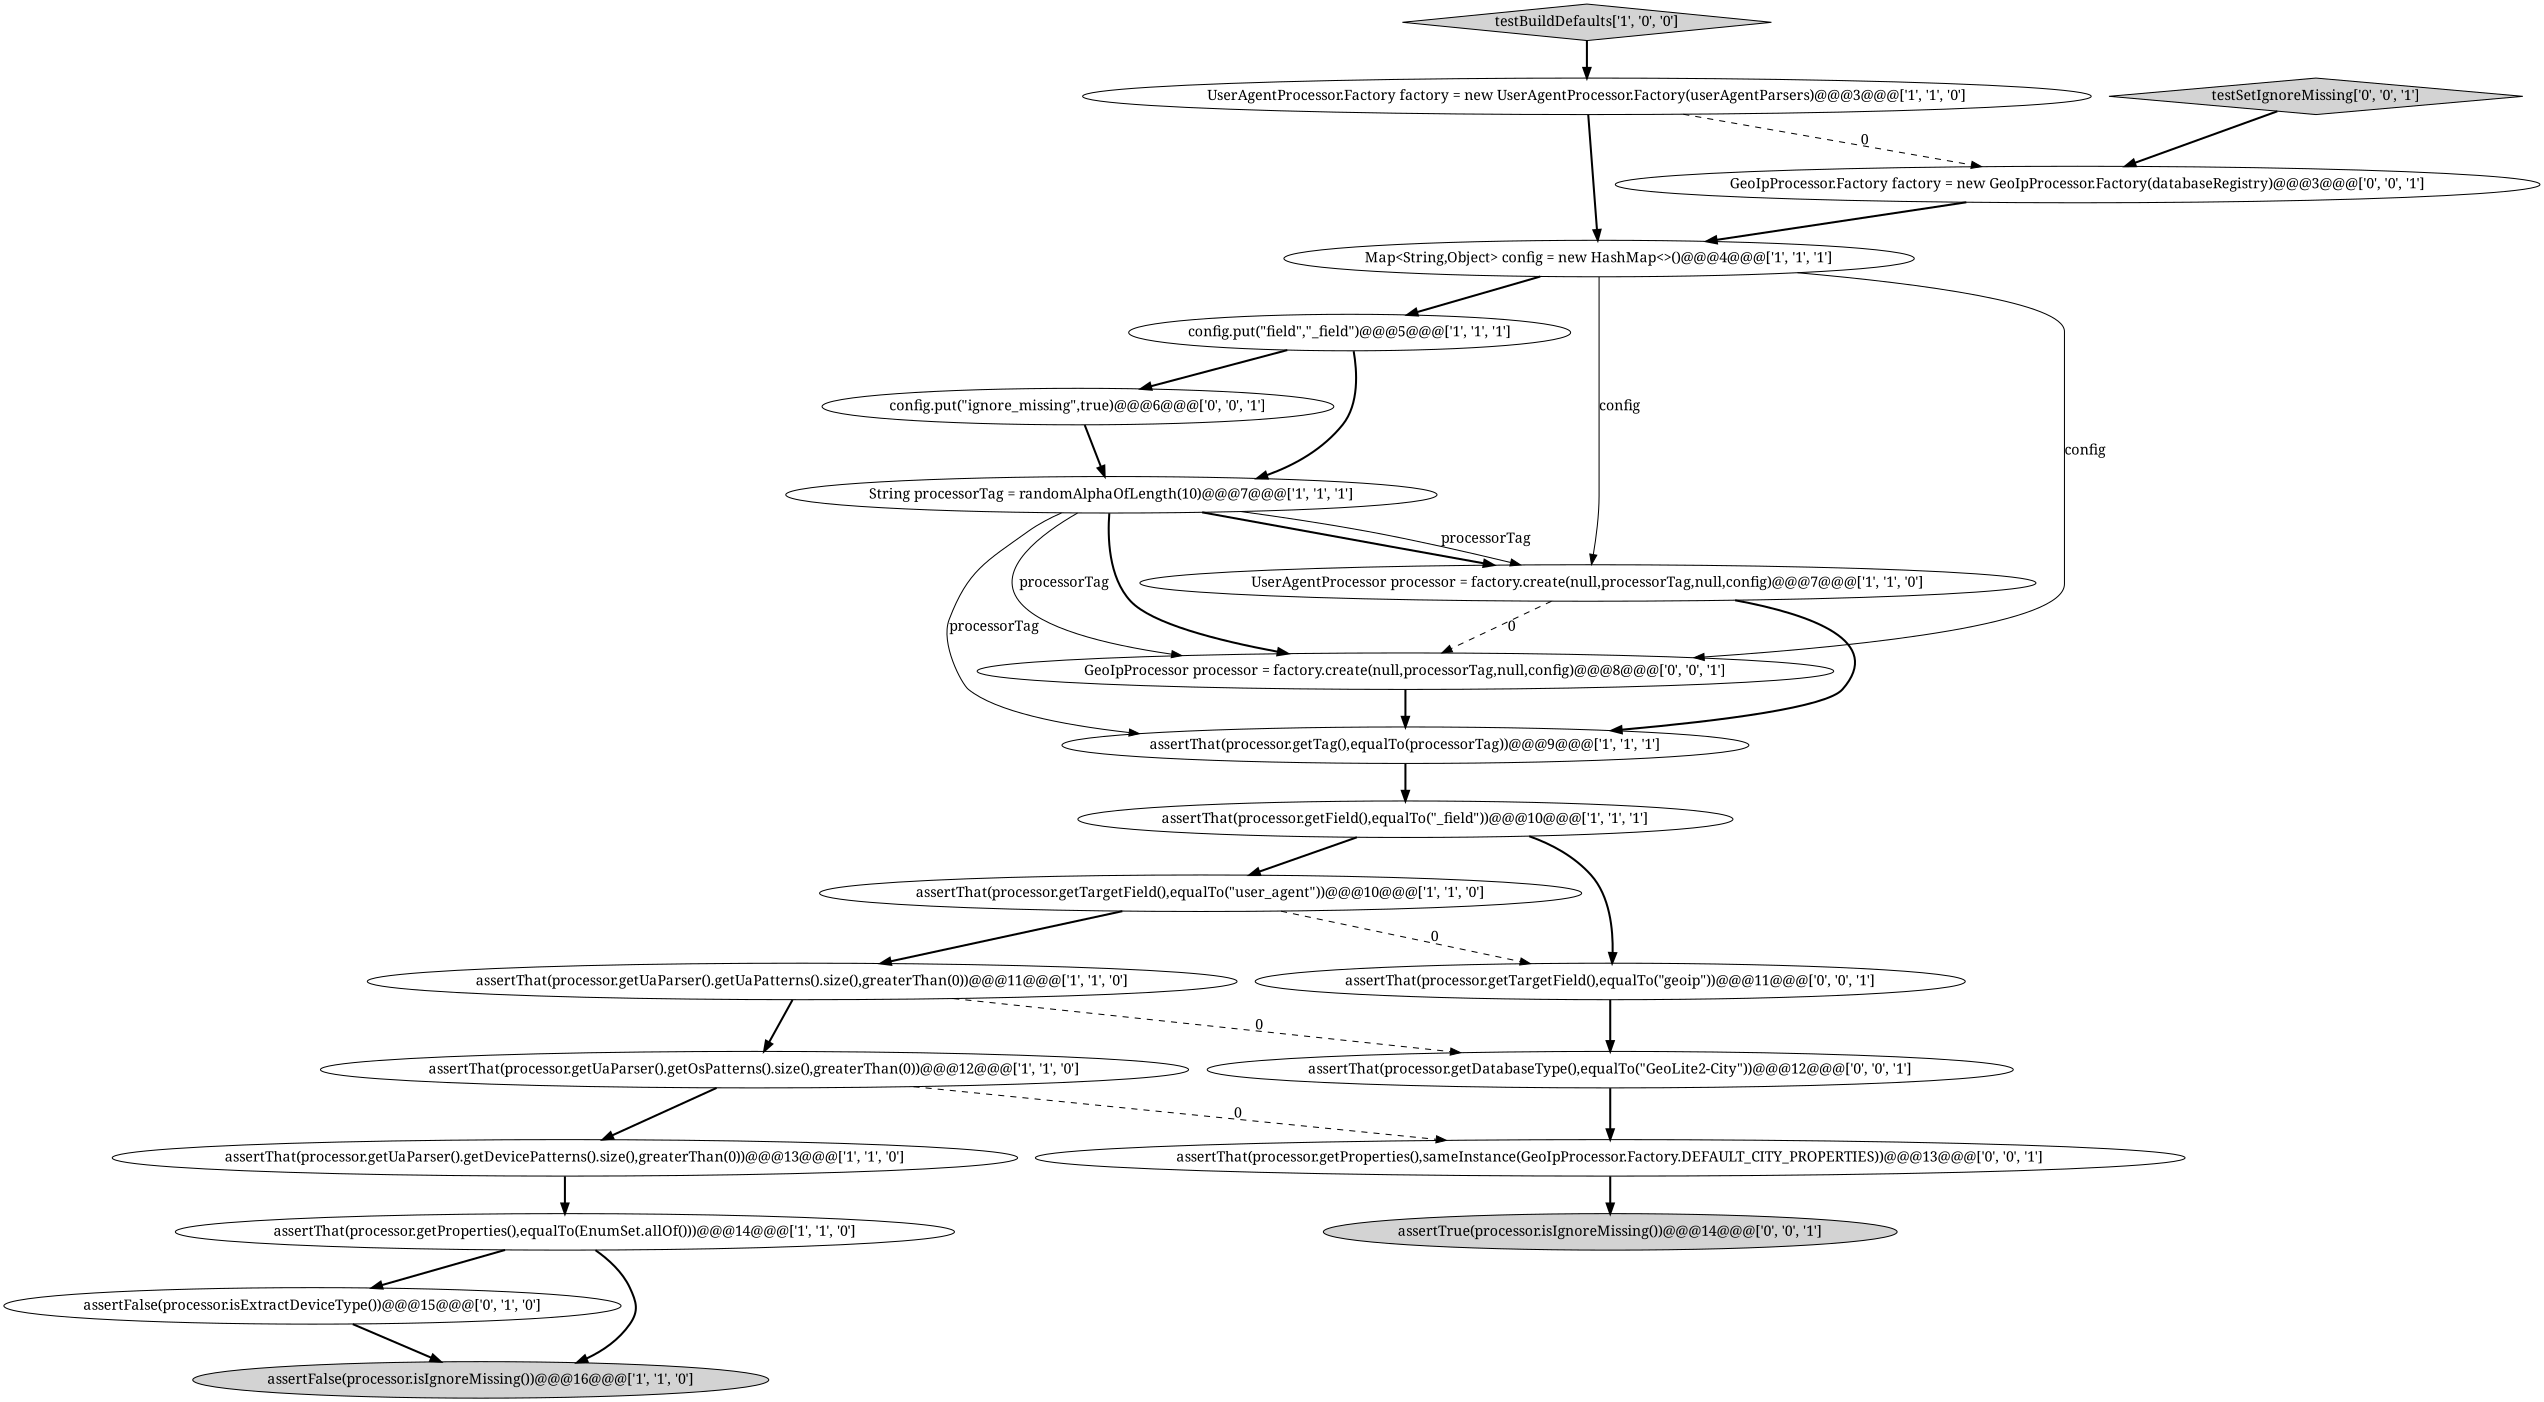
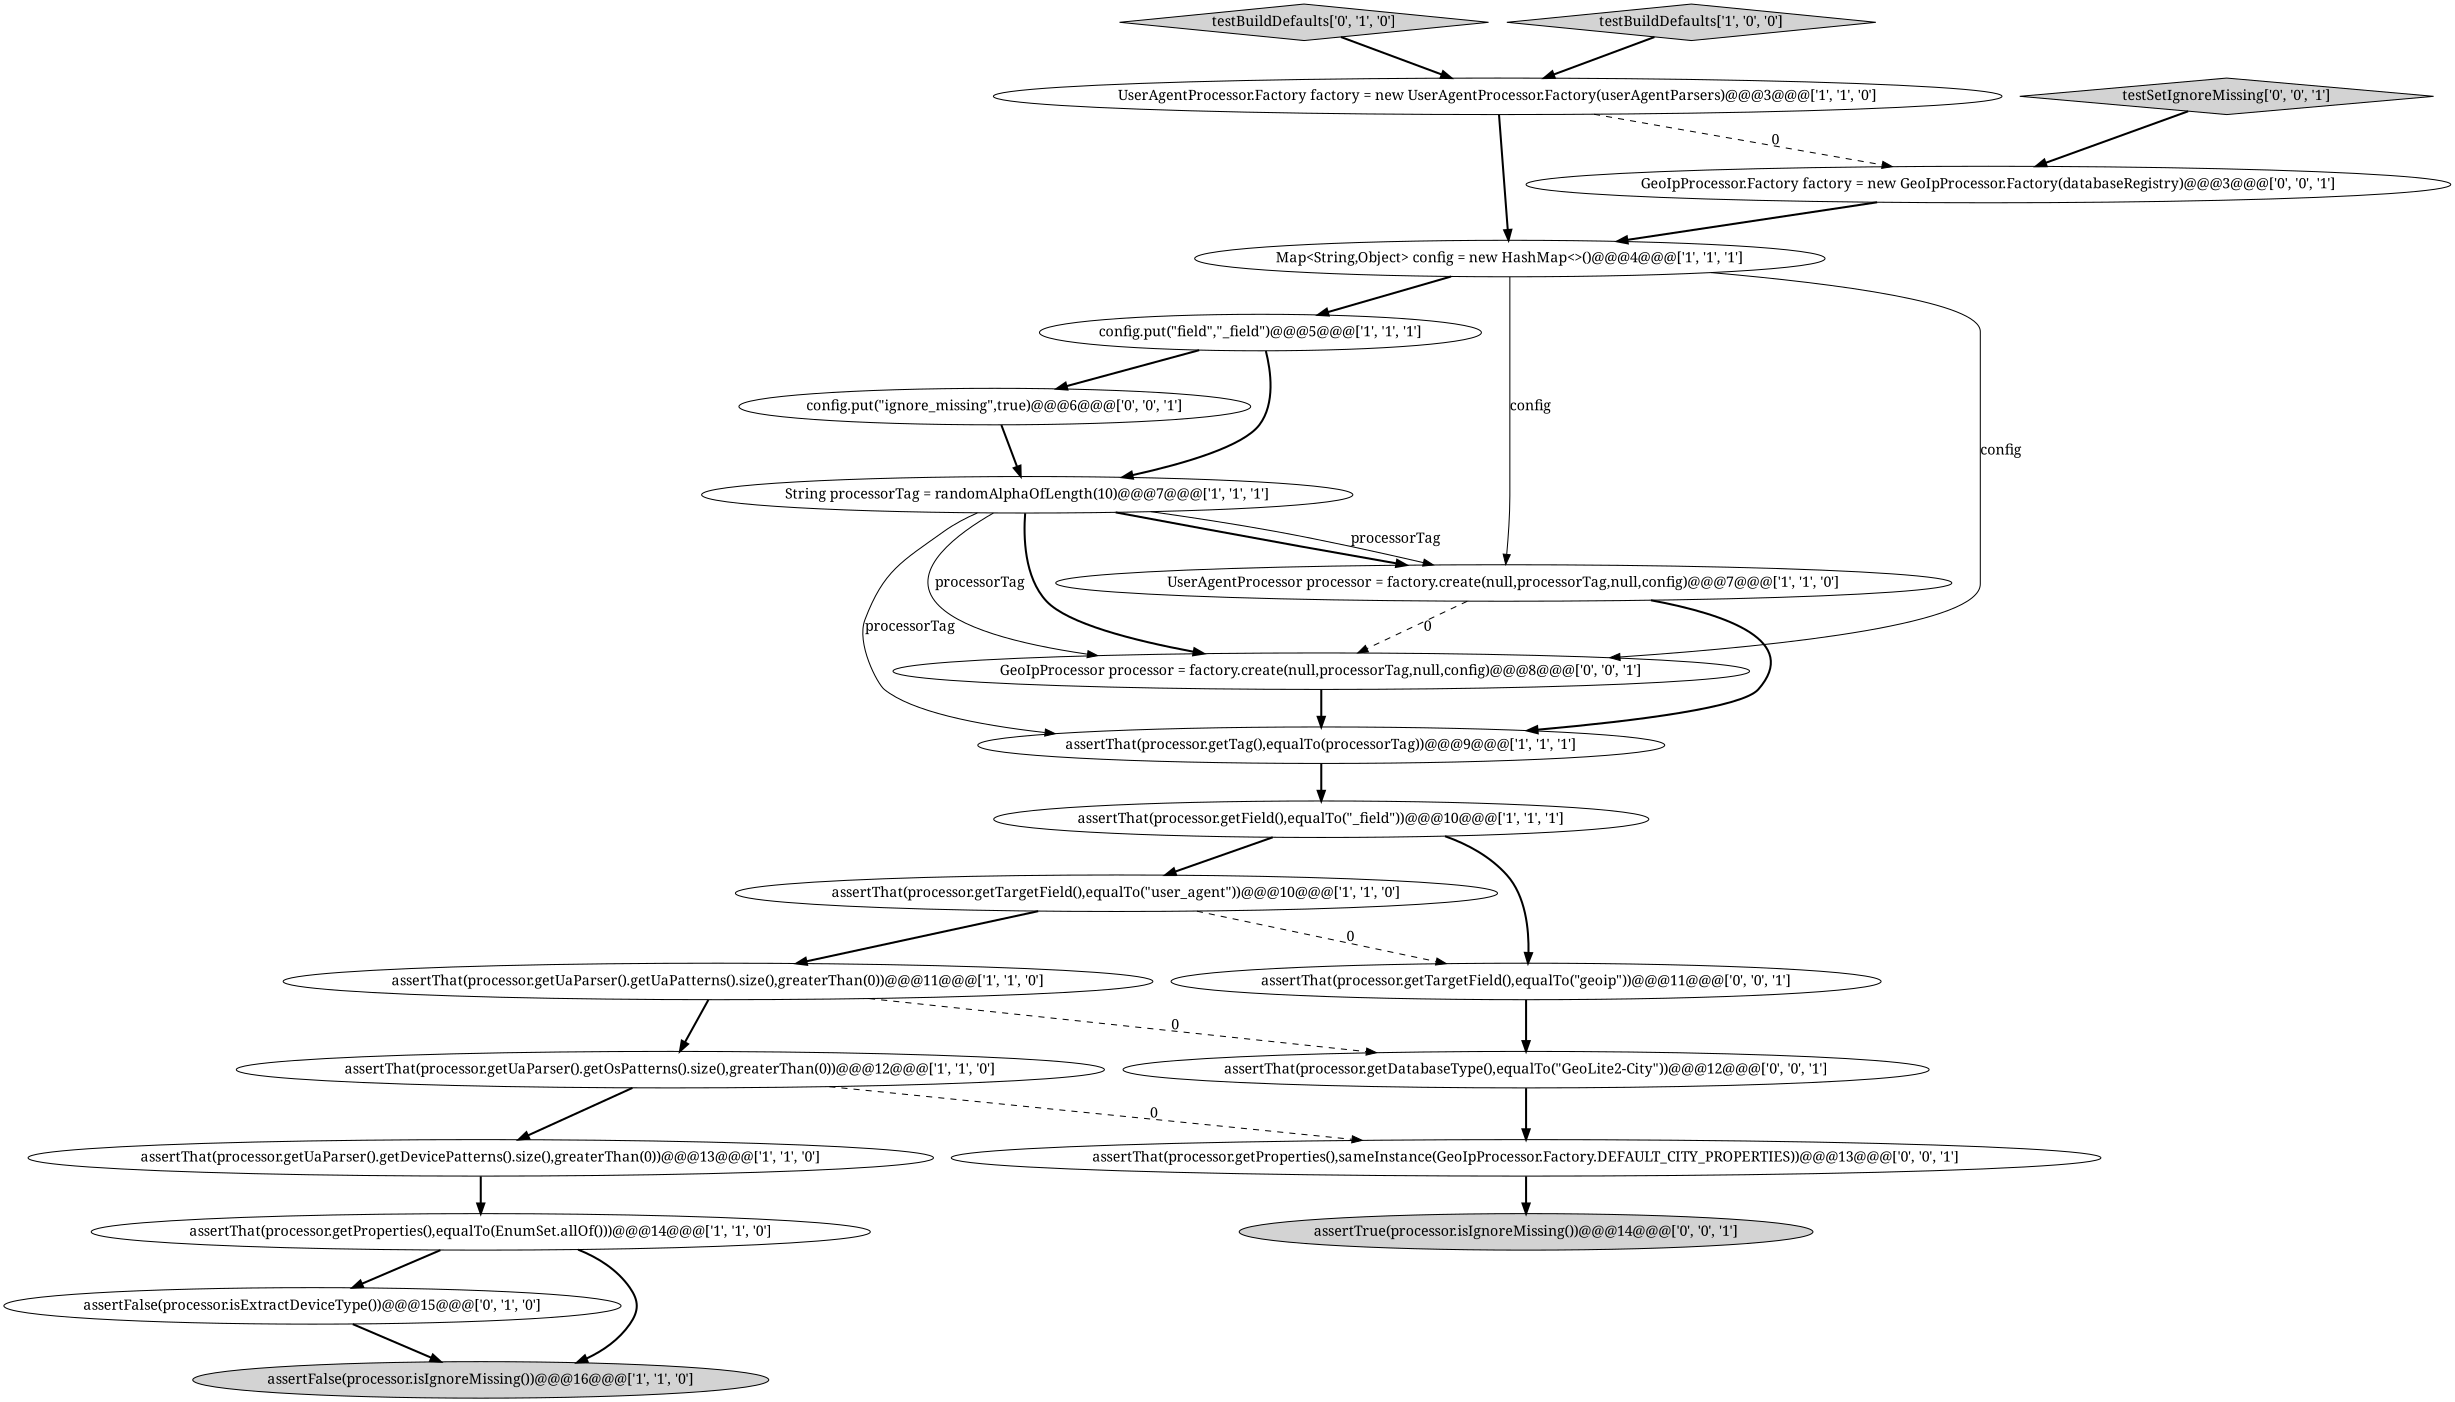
node "testBuildDefaults['0', '1', '0']": added
